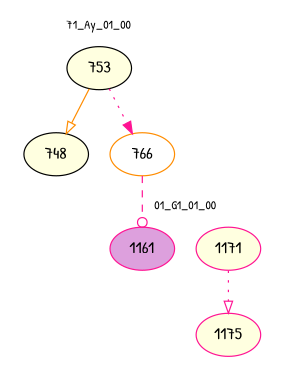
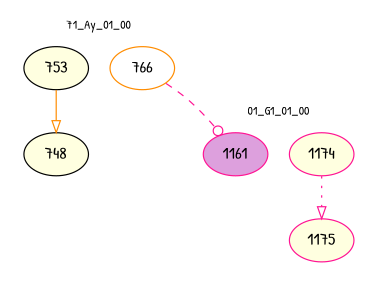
edge "753" -> "766": removed
node "1171": label "1171" -> "1174"
